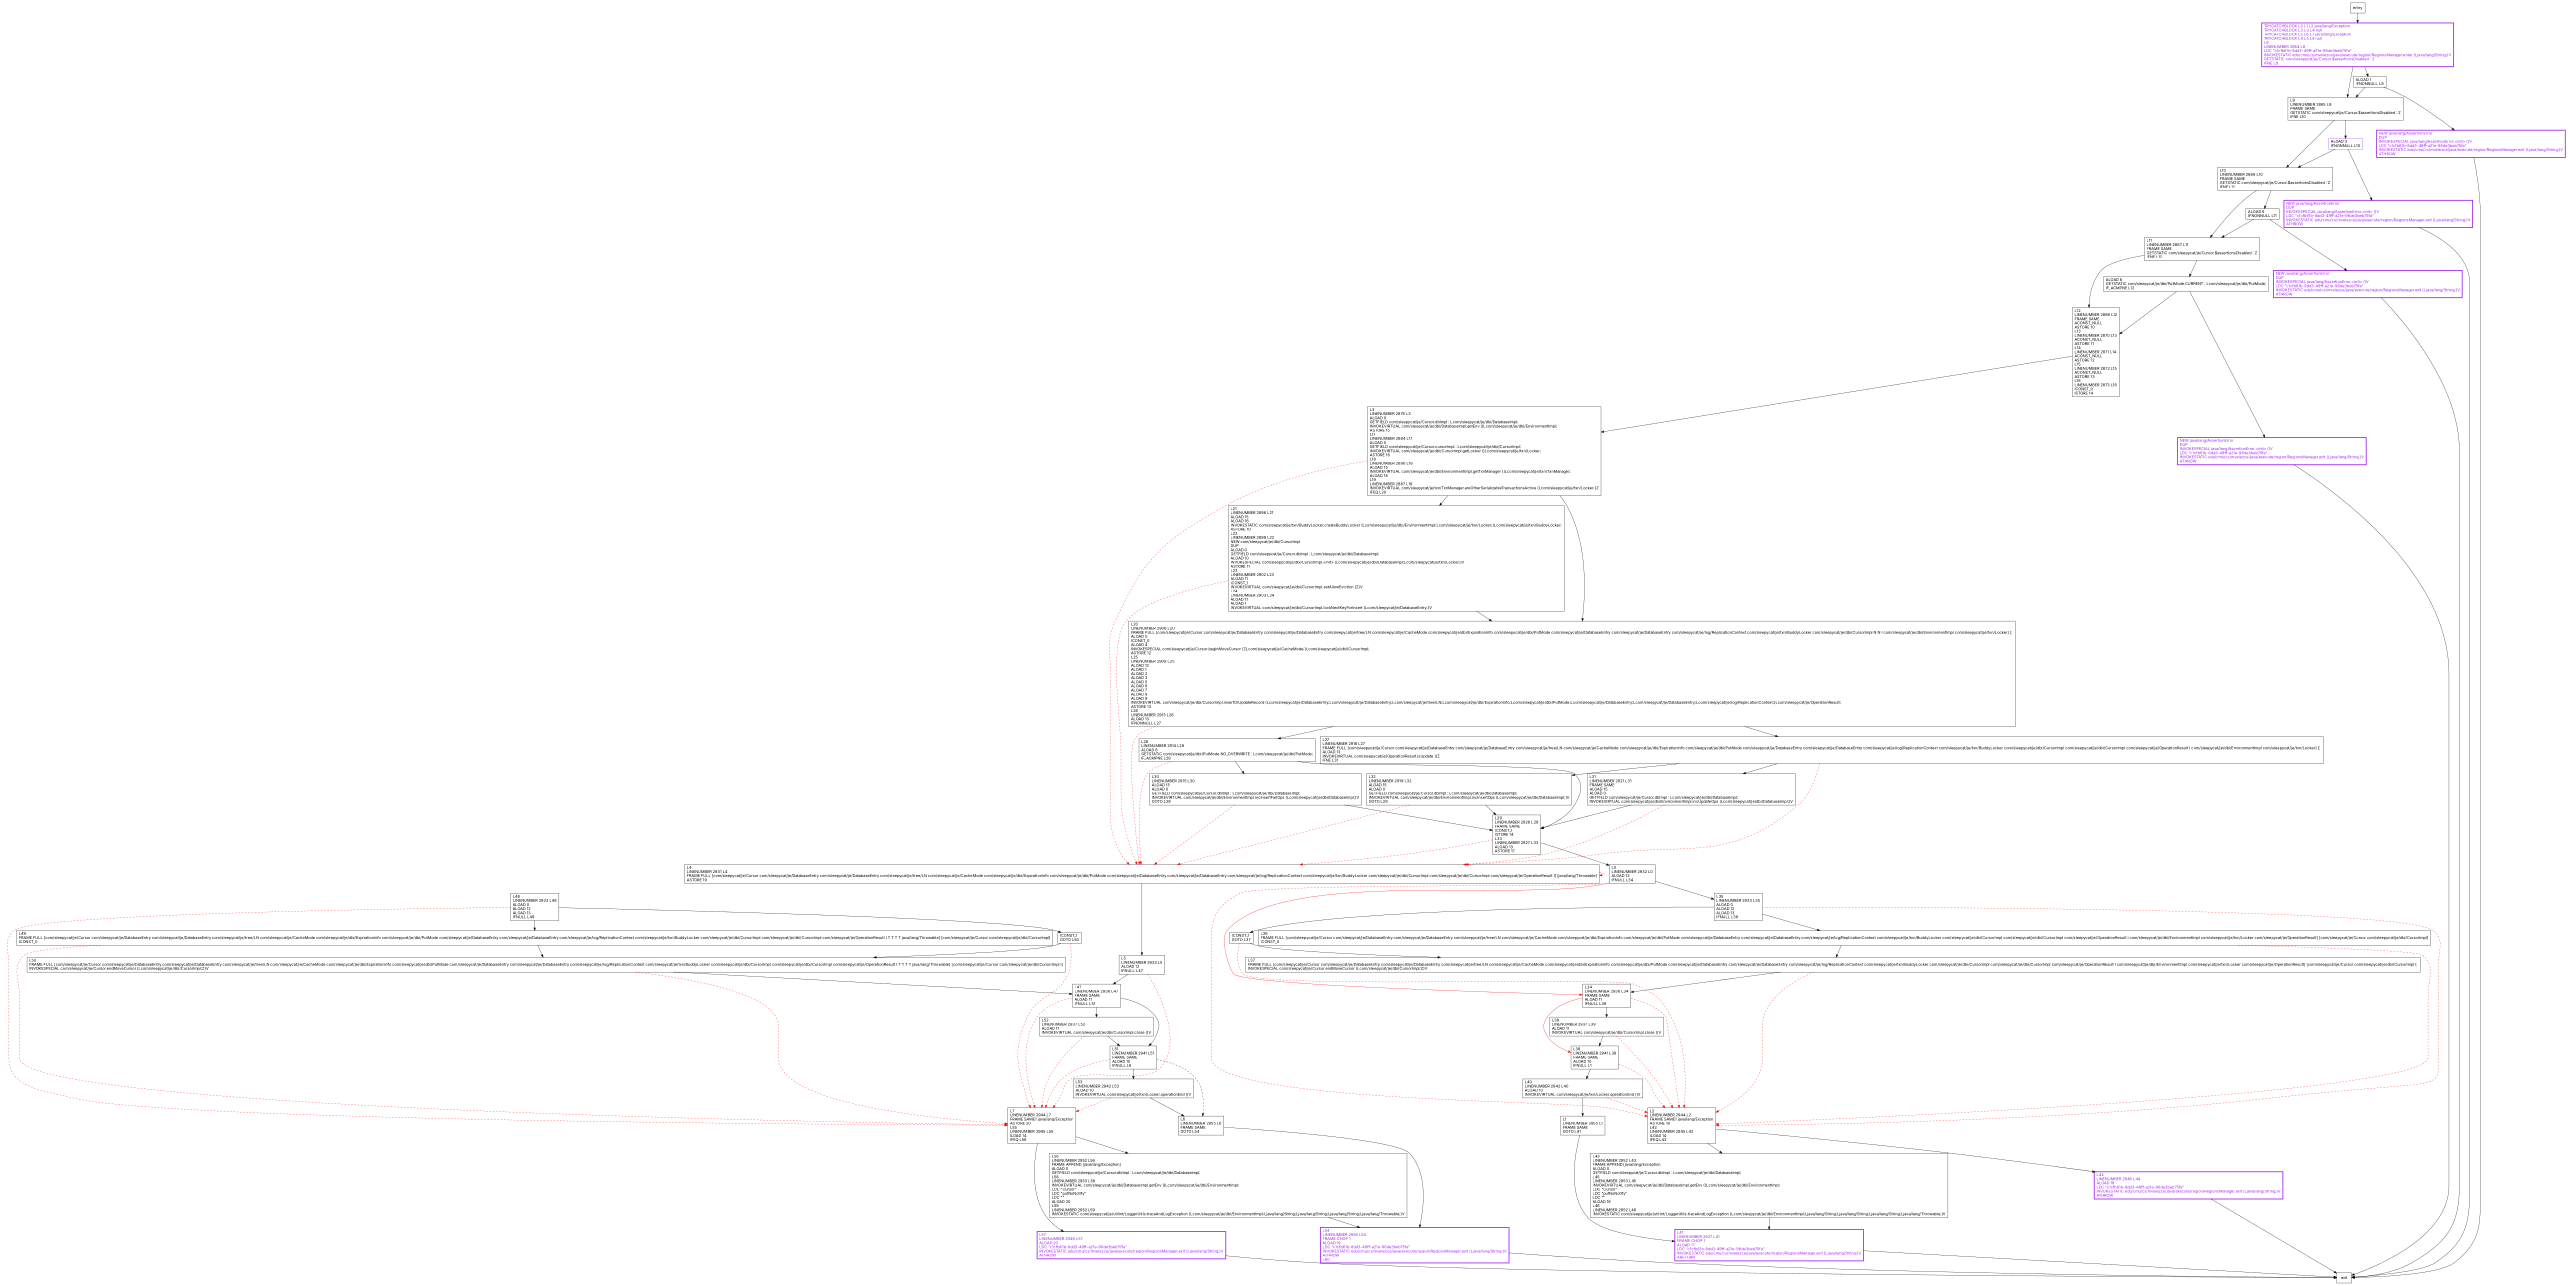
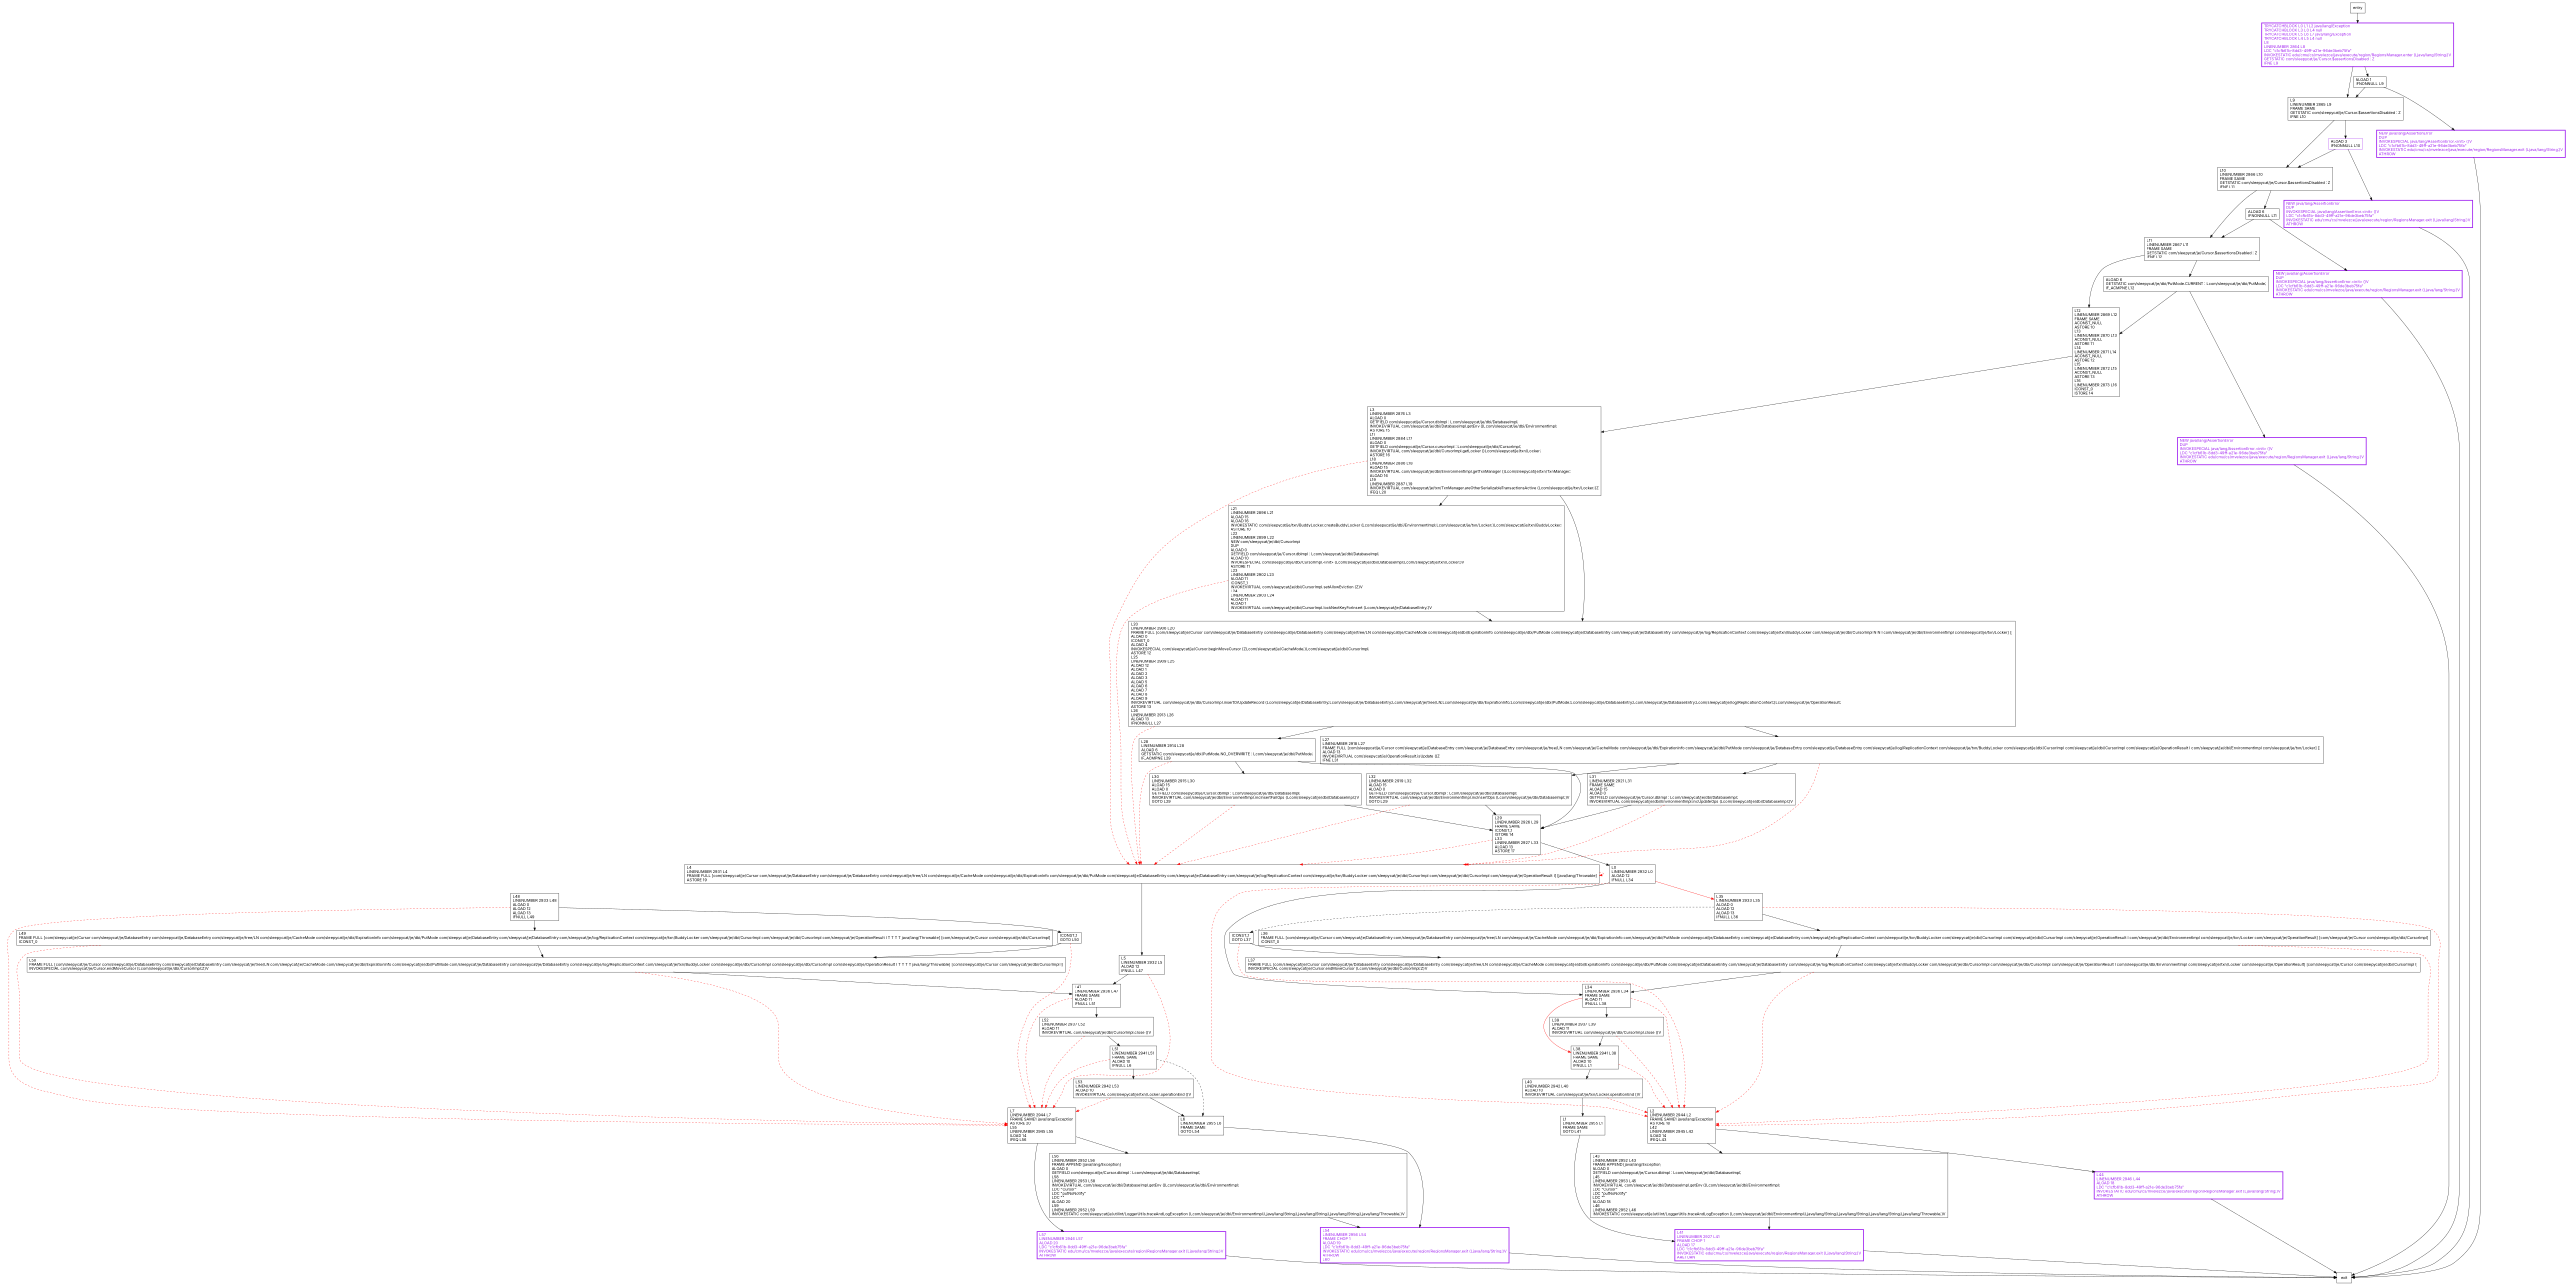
edge "L0 LINENUMBER 2932 L0 ALOAD 12 IFNULL L34" -> "L35 LINENUMBER 2933 L35 ALOAD 0 ALOAD 12 ALOAD 13 IFNULL L36": color black -> red
edge "L35 LINENUMBER 2933 L35 ALOAD 0 ALOAD 12 ALOAD 13 IFNULL L36" -> "ICONST_1 GOTO L37": style solid -> dashed
edge "L0 LINENUMBER 2932 L0 ALOAD 12 IFNULL L34" -> "L34 LINENUMBER 2936 L34 FRAME SAME ALOAD 11 IFNULL L38": color red -> black
edge "L47 LINENUMBER 2936 L47 FRAME SAME ALOAD 11 IFNULL L51" -> "L51 LINENUMBER 2941 L51 FRAME SAME ALOAD 10 IFNULL L6": removed
